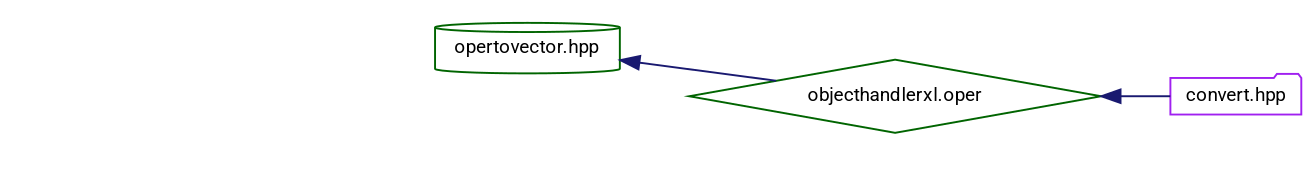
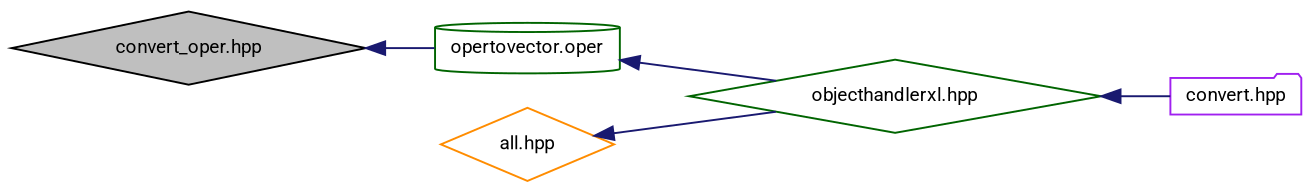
node "convert_oper.hpp": added
node "opertovector.hpp": label "opertovector.hpp" -> "opertovector.oper"
node "objecthandlerxl.oper": label "objecthandlerxl.oper" -> "objecthandlerxl.hpp"
node "all.hpp": added
